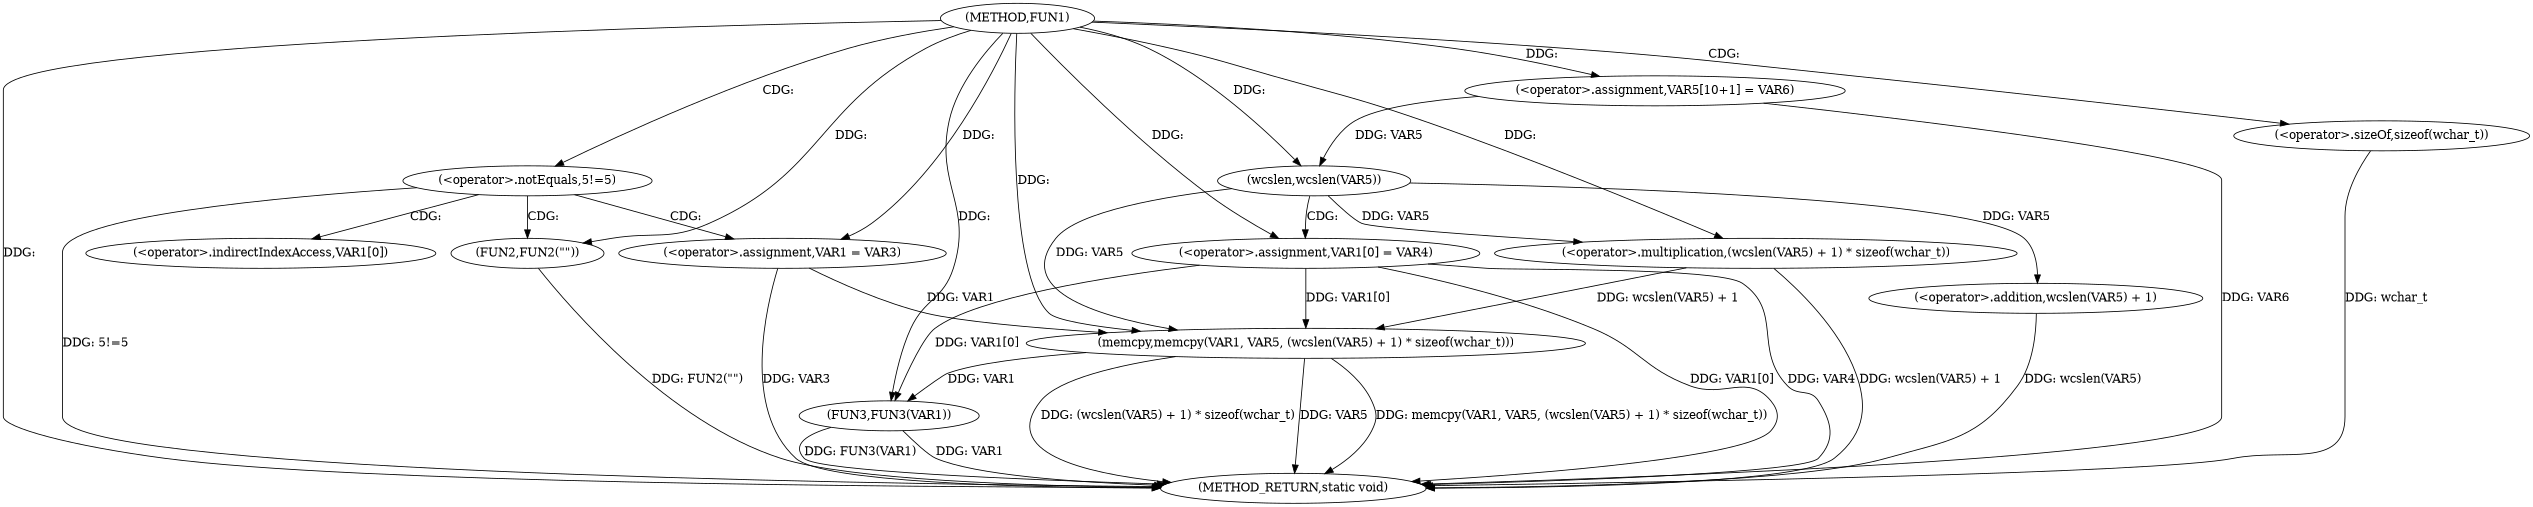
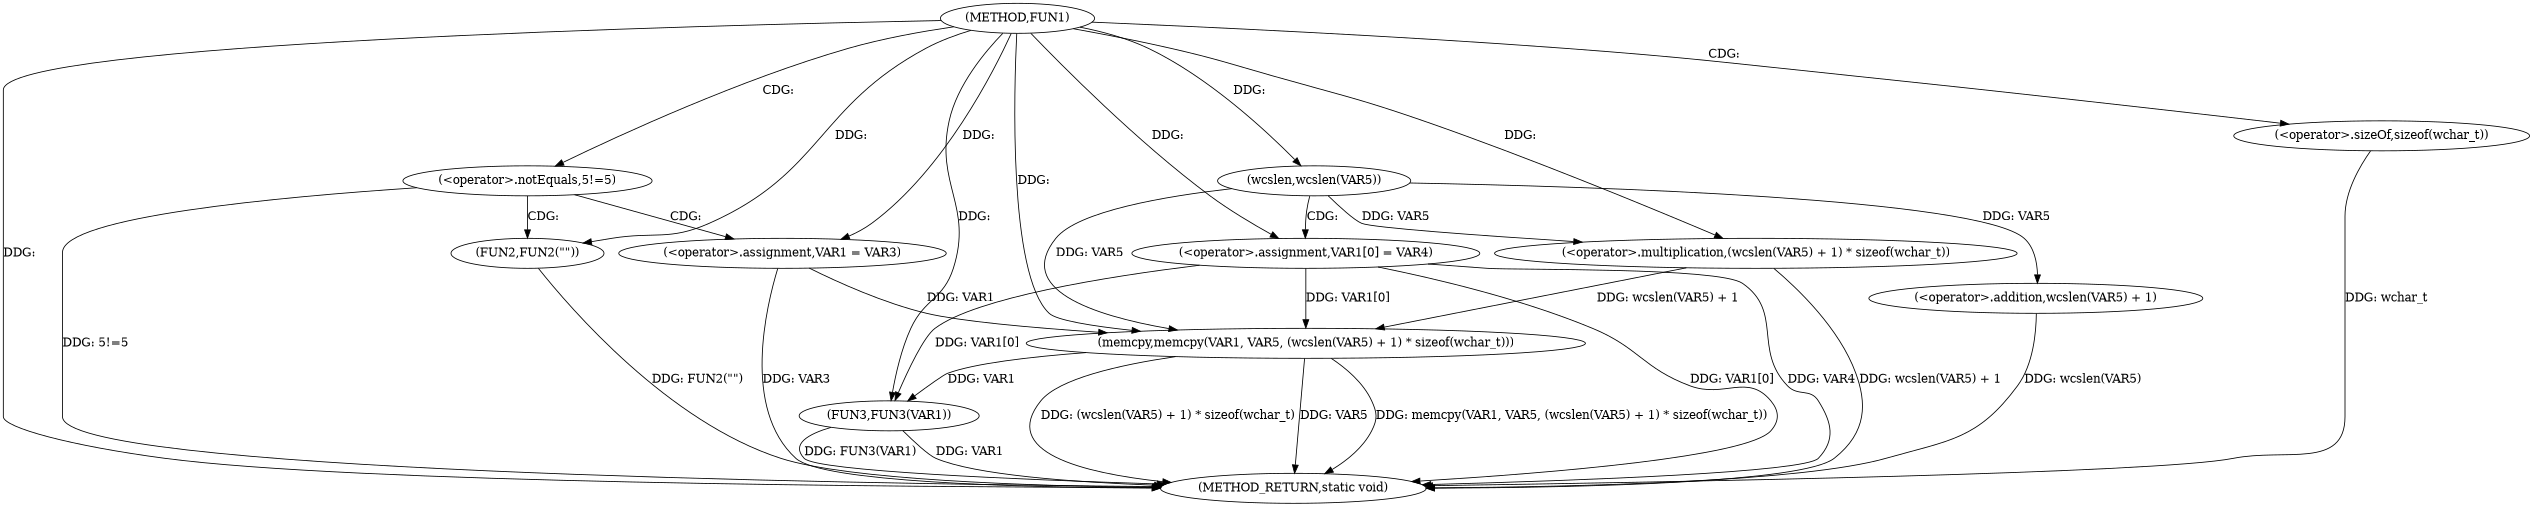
node "(<operator>.assignment,VAR5[10+1] = VAR6)": removed
node "(<operator>.indirectIndexAccess,VAR1[0])": removed
